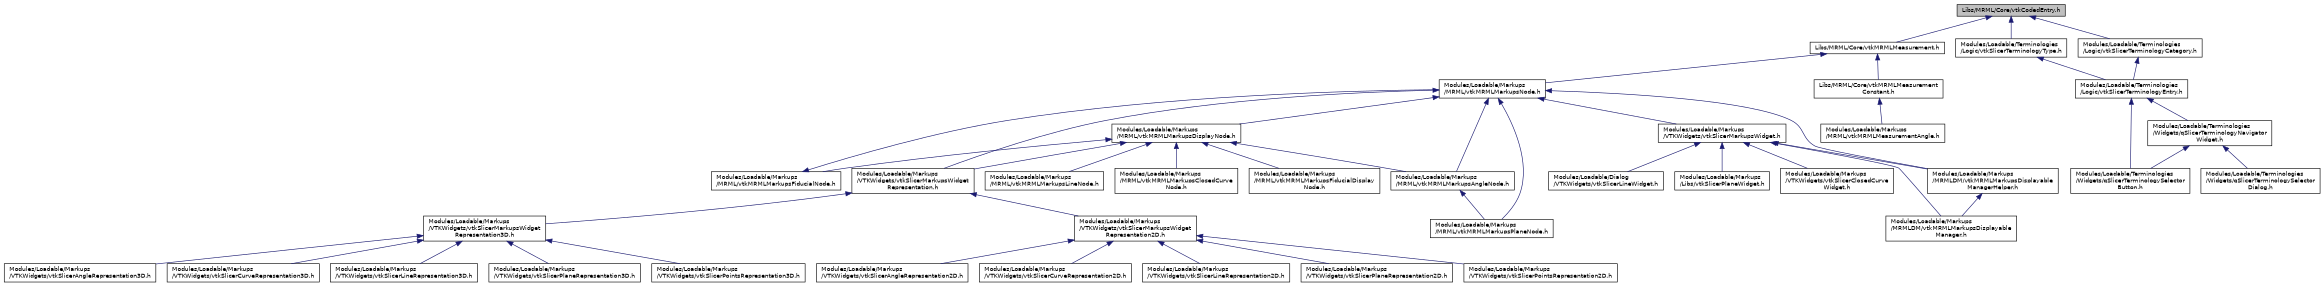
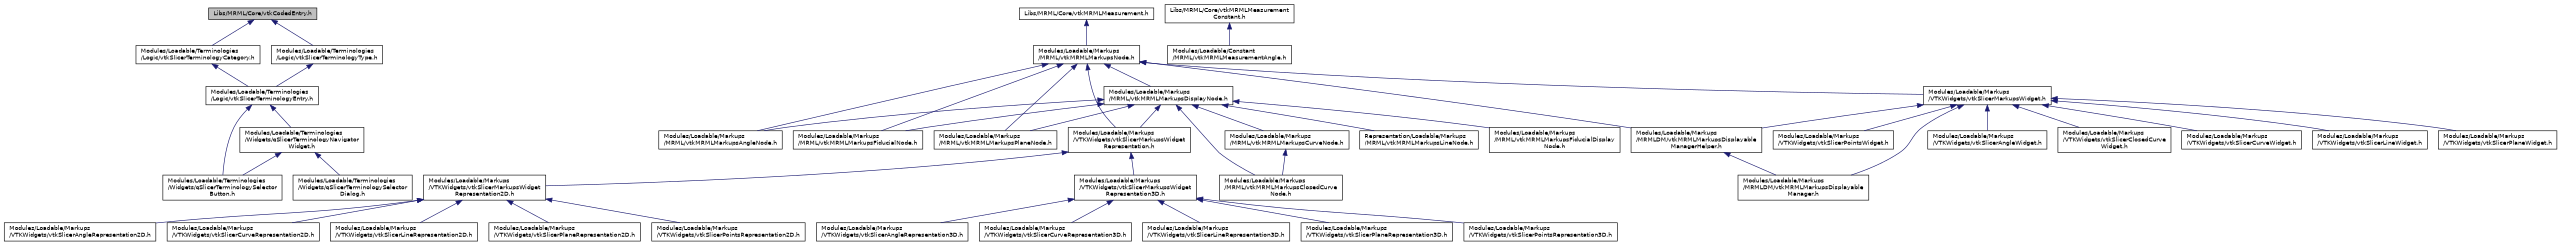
edge "Libs/MRML/Core/vtkMRMLMeasurement.h" -> "Libs/MRML/Core/vtkCodedEntry.h": removed
edge "Libs/MRML/Core/vtkMRMLMeasurement Constant.h" -> "Libs/MRML/Core/vtkMRMLMeasurement.h": removed
edge "Modules/Loadable/Markups /MRML/vtkMRMLMarkupsNode.h" -> "Modules/Loadable/Markups /MRML/vtkMRMLMarkupsFiducialNode.h": reversed
node "Modules/Loadable/Markups /MRML/vtkMRMLMeasurementAngle.h": label "Modules/Loadable/Markups /MRML/vtkMRMLMeasurementAngle.h" -> "Modules/Loadable/Constant /MRML/vtkMRMLMeasurementAngle.h"
node "Modules/Loadable/Markups /MRML/vtkMRMLMarkupsCurveNode.h": added
node "Modules/Loadable/Markups /VTKWidgets/vtkSlicerPointsWidget.h": added
node "Modules/Loadable/Markups /VTKWidgets/vtkSlicerAngleWidget.h": added
node "Modules/Loadable/Markups /VTKWidgets/vtkSlicerCurveWidget.h": added
node "Modules/Loadable/Markups /MRML/vtkMRMLMarkupsLineNode.h": label "Modules/Loadable/Markups /MRML/vtkMRMLMarkupsLineNode.h" -> "Representation/Loadable/Markups /MRML/vtkMRMLMarkupsLineNode.h"
node "Modules/Loadable/Dialog /VTKWidgets/vtkSlicerLineWidget.h": label "Modules/Loadable/Dialog /VTKWidgets/vtkSlicerLineWidget.h" -> "Modules/Loadable/Markups /VTKWidgets/vtkSlicerLineWidget.h"
node "Modules/Loadable/Markups /Libs/vtkSlicerPlaneWidget.h": label "Modules/Loadable/Markups /Libs/vtkSlicerPlaneWidget.h" -> "Modules/Loadable/Markups /VTKWidgets/vtkSlicerPlaneWidget.h"
edge "Modules/Loadable/Markups /MRML/vtkMRMLMarkupsPlaneNode.h" -> "Modules/Loadable/Markups /MRML/vtkMRMLMarkupsAngleNode.h": now "Modules/Loadable/Markups /MRML/vtkMRMLMarkupsPlaneNode.h" -> "Modules/Loadable/Markups /MRML/vtkMRMLMarkupsDisplayNode.h"
